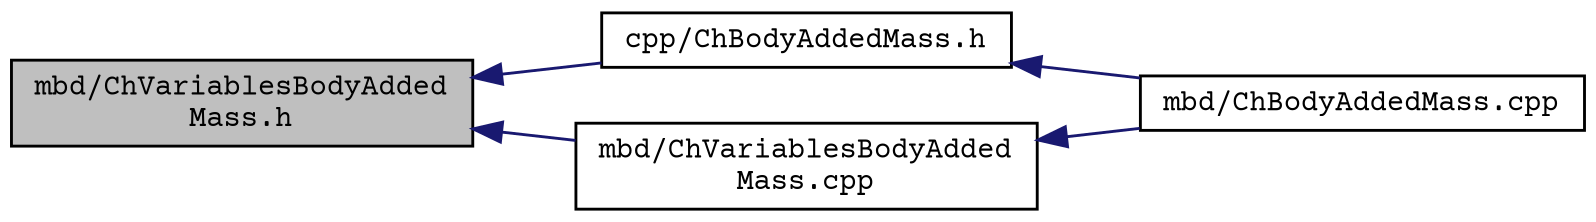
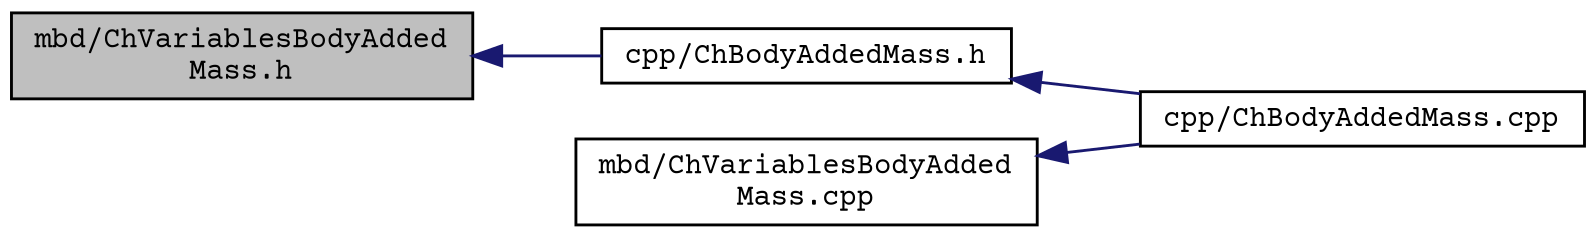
node "mbd/ChBodyAddedMass.cpp": label "mbd/ChBodyAddedMass.cpp" -> "cpp/ChBodyAddedMass.cpp"
edge "mbd/ChVariablesBodyAdded Mass.cpp" -> "mbd/ChVariablesBodyAdded Mass.h": removed
